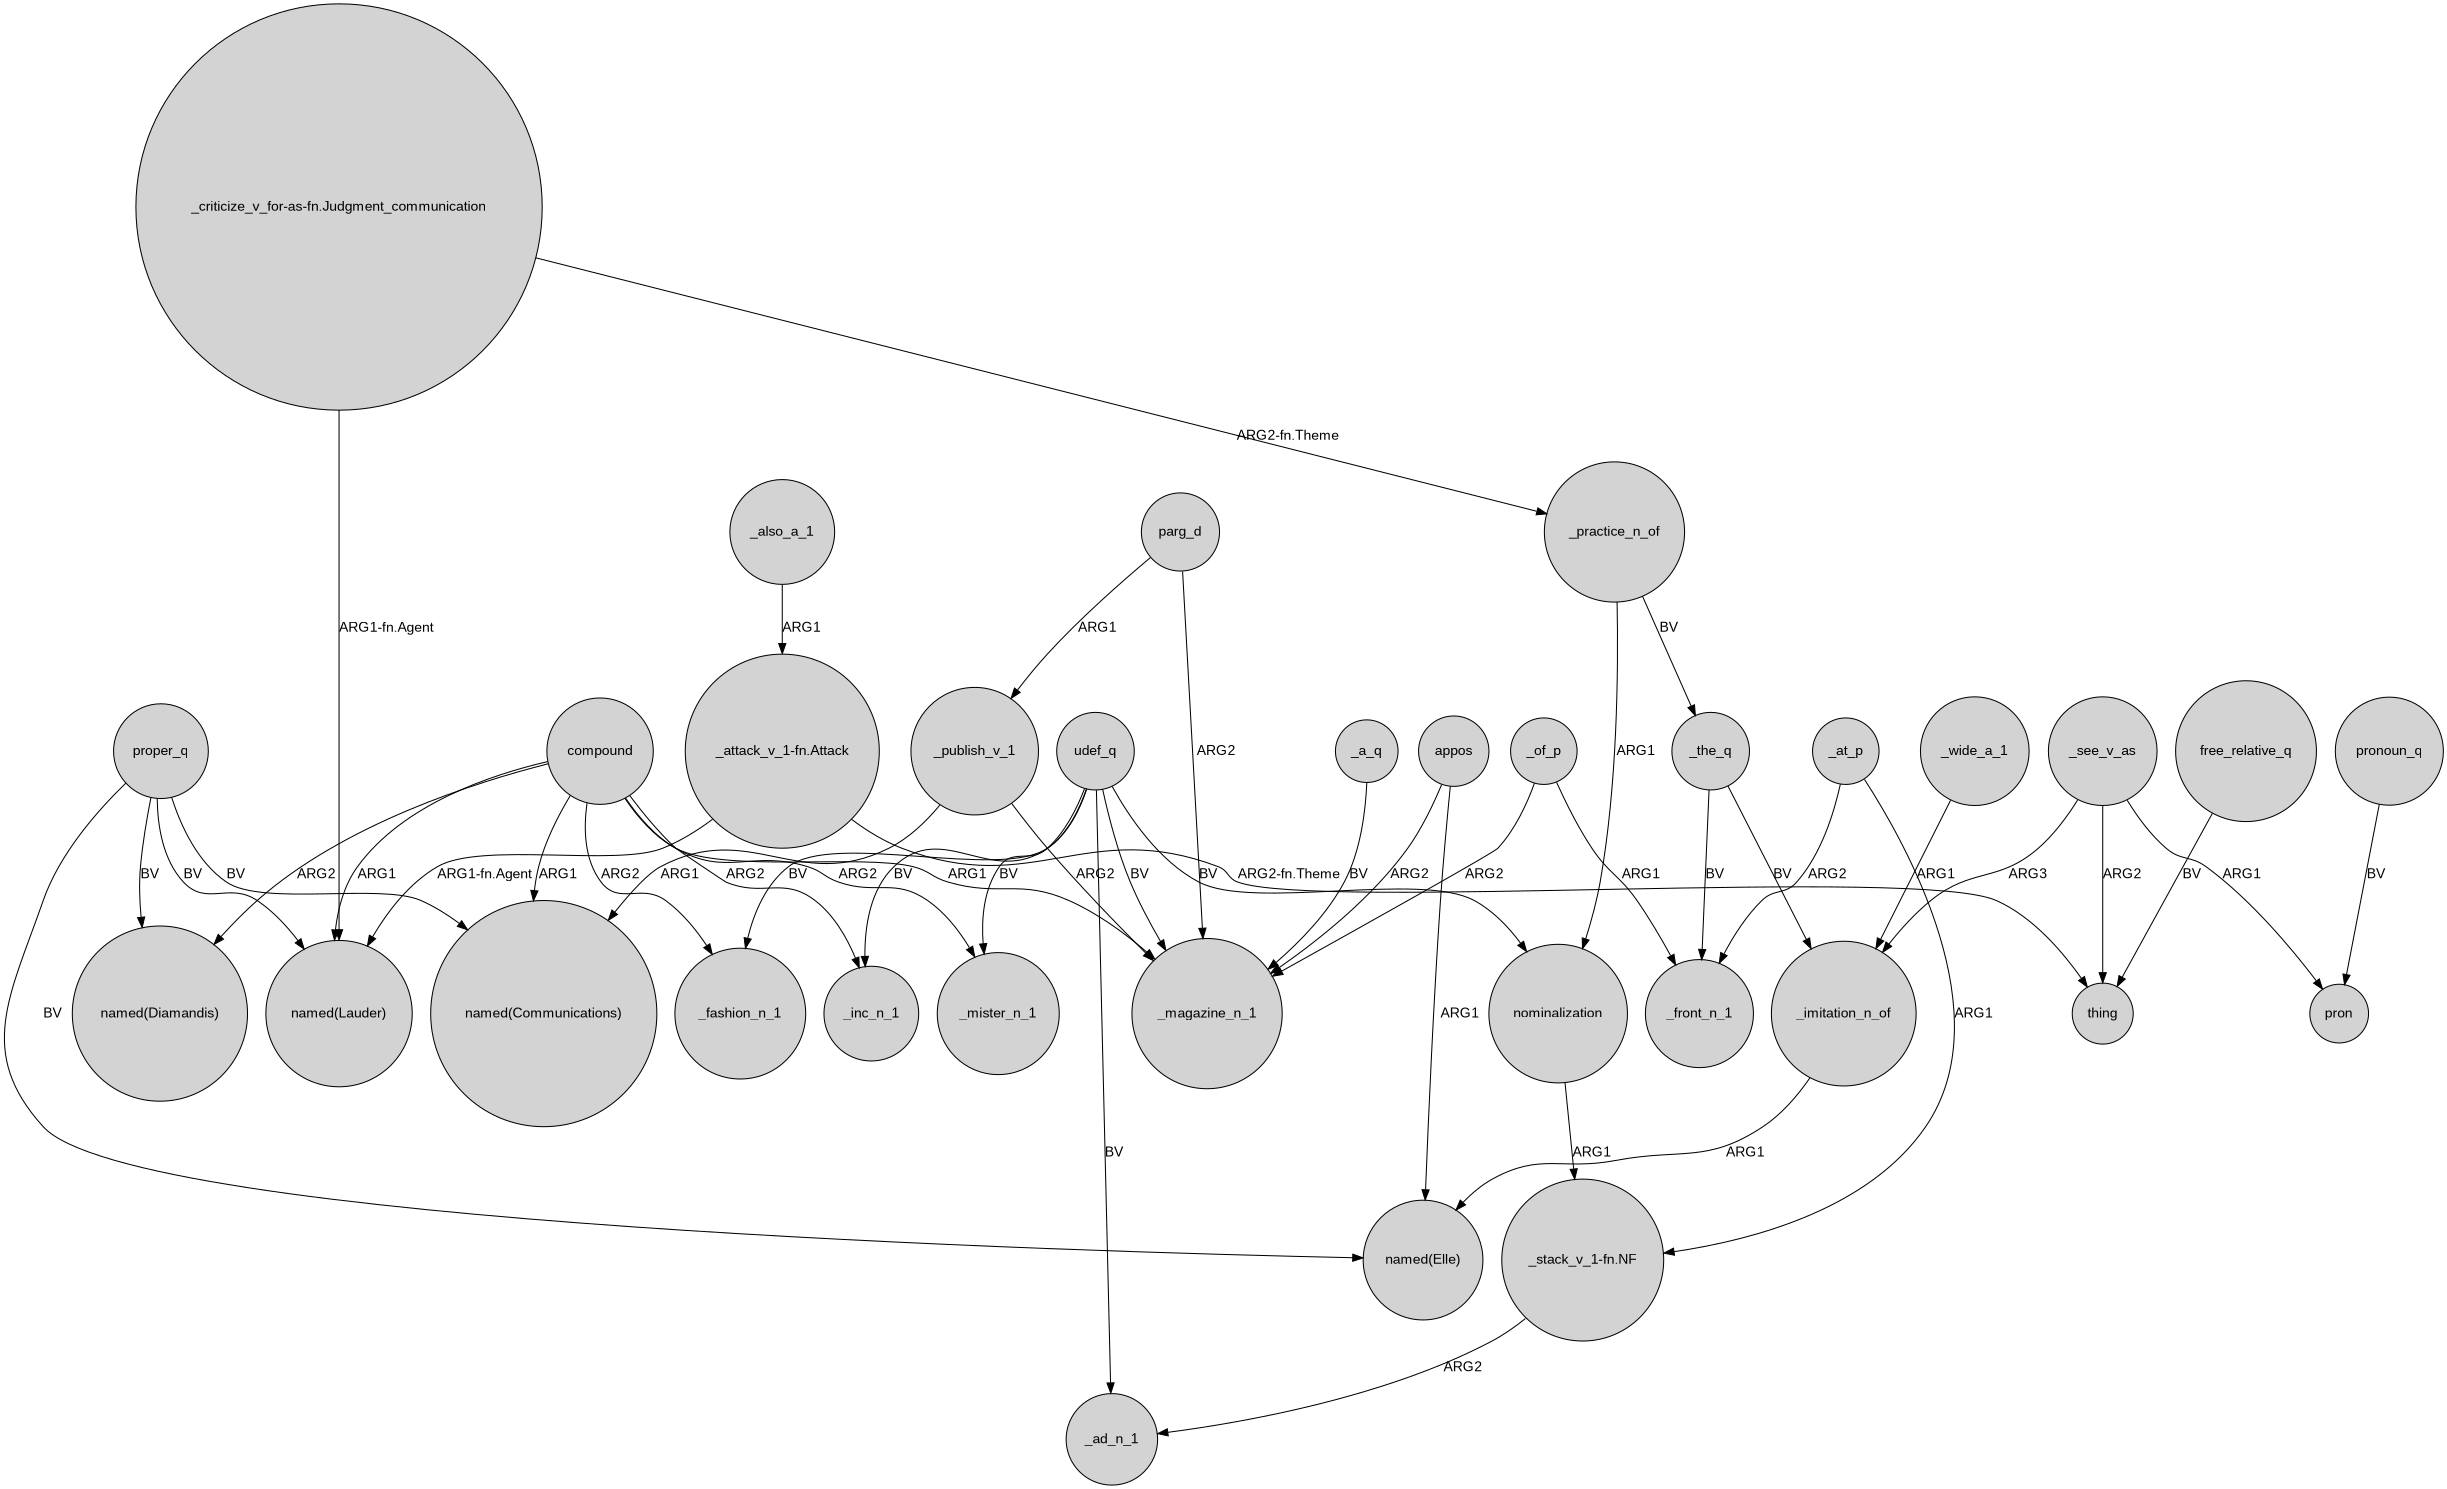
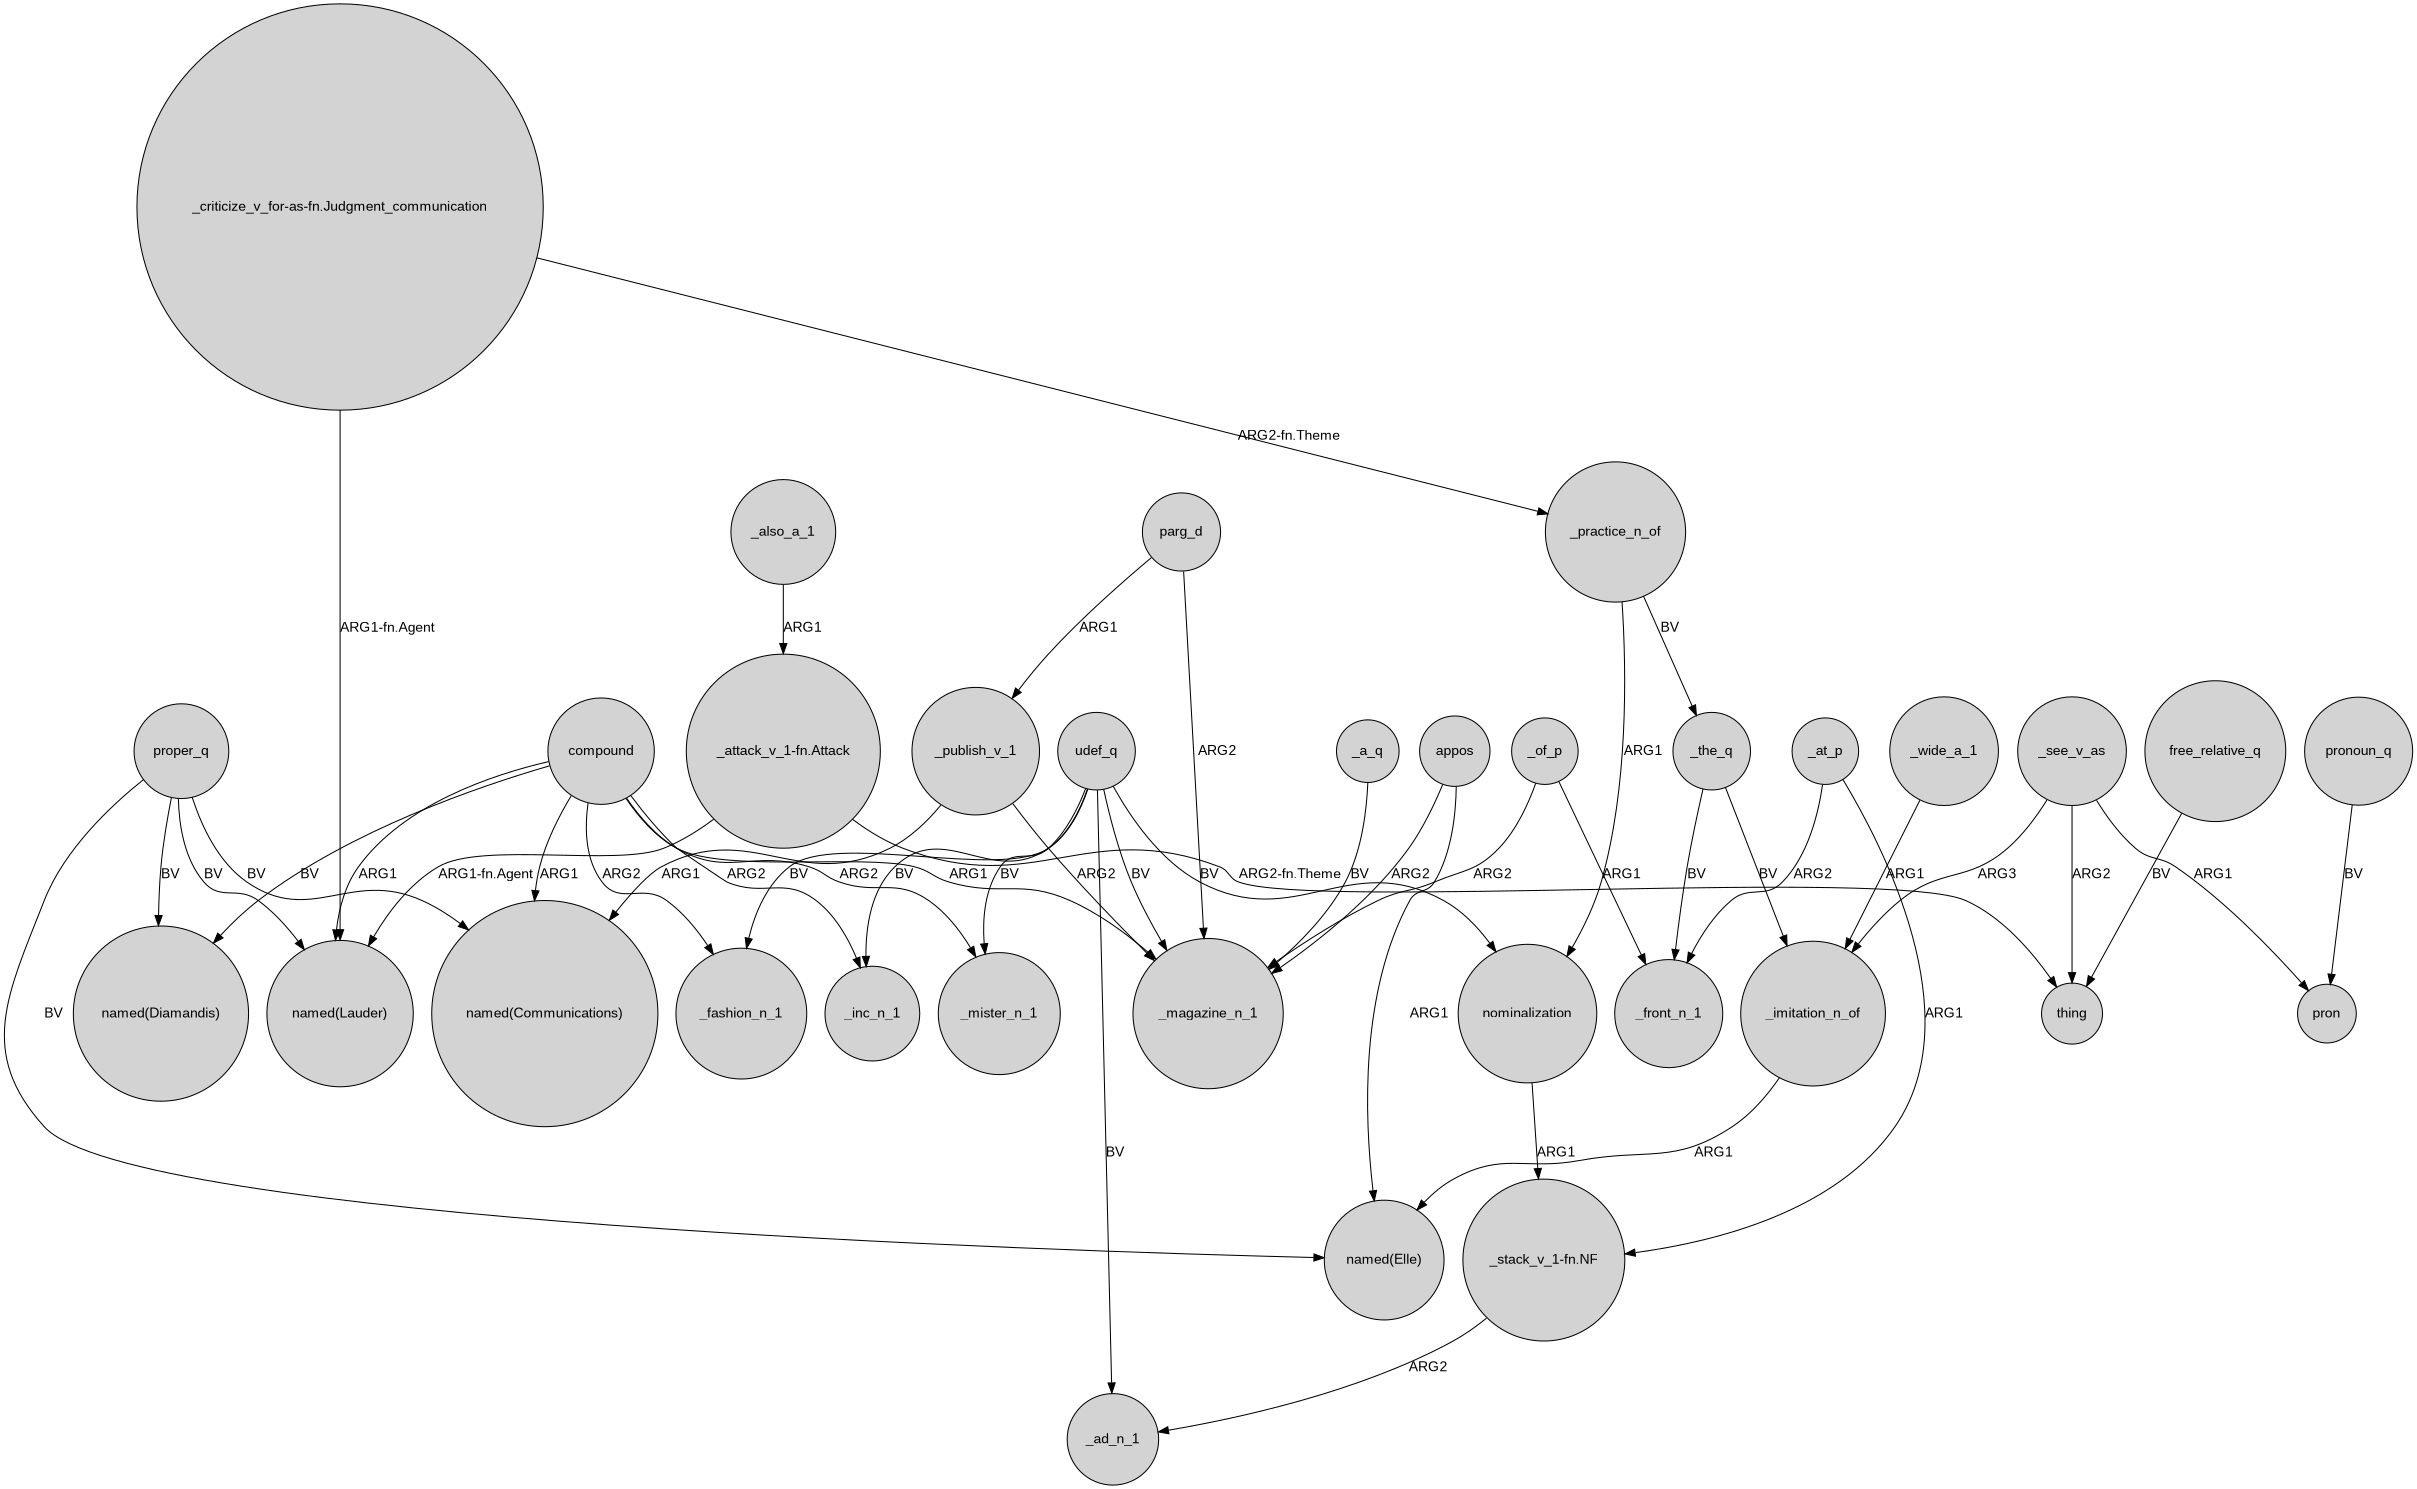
edge "compound" -> "named(Diamandis)": label "ARG2" -> "BV"
